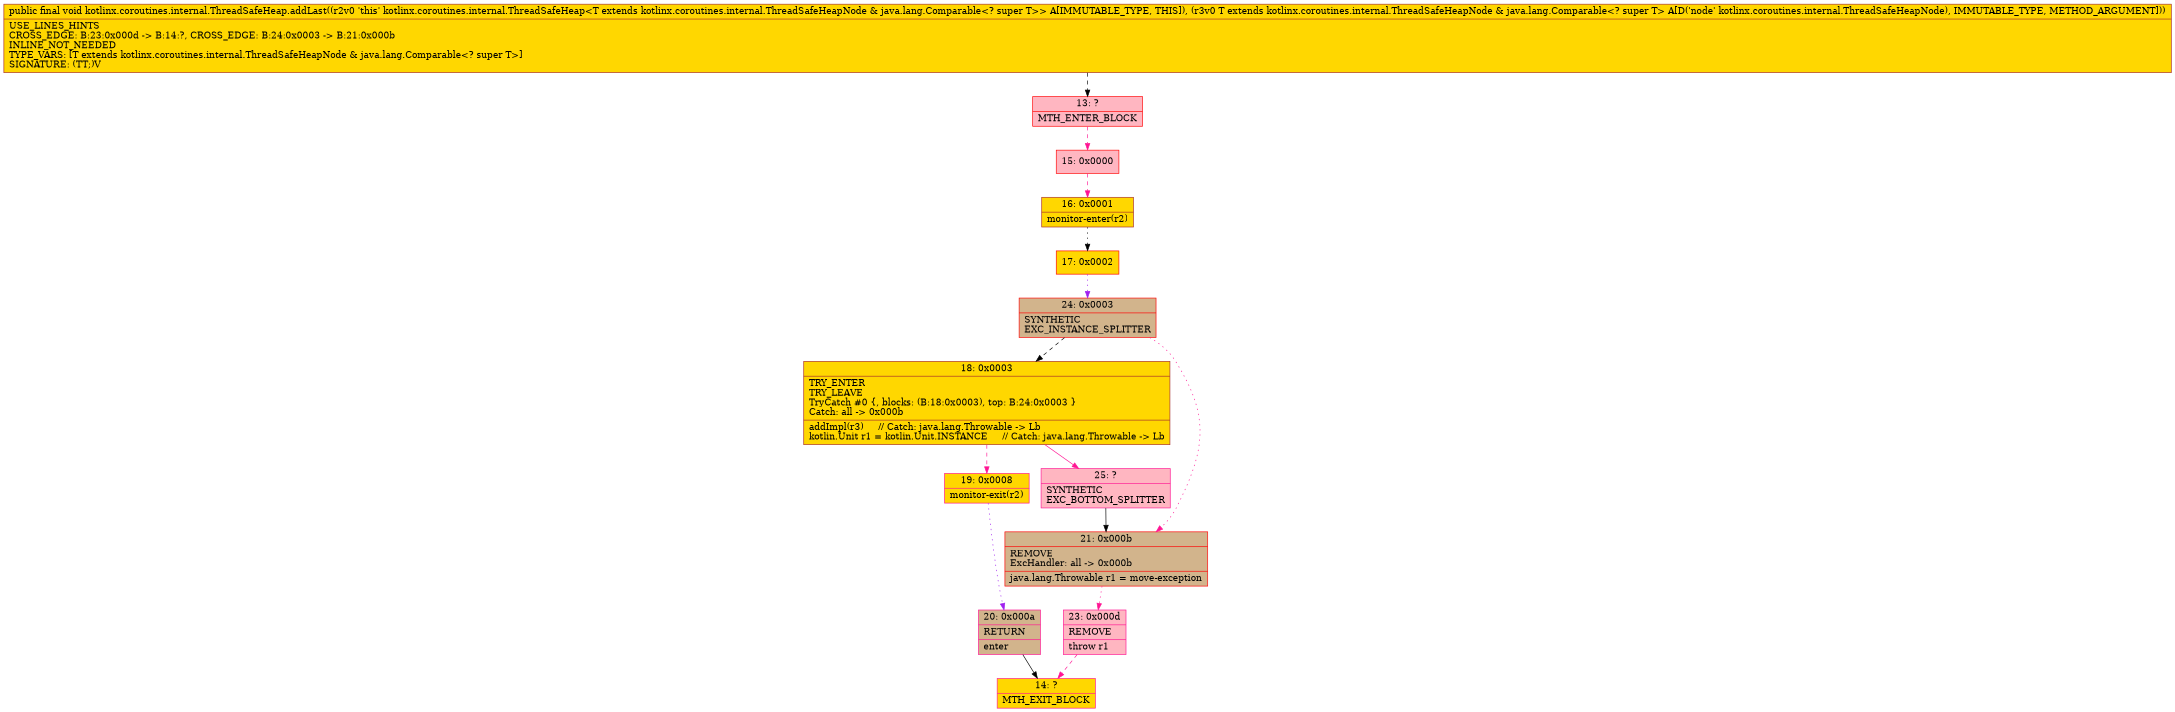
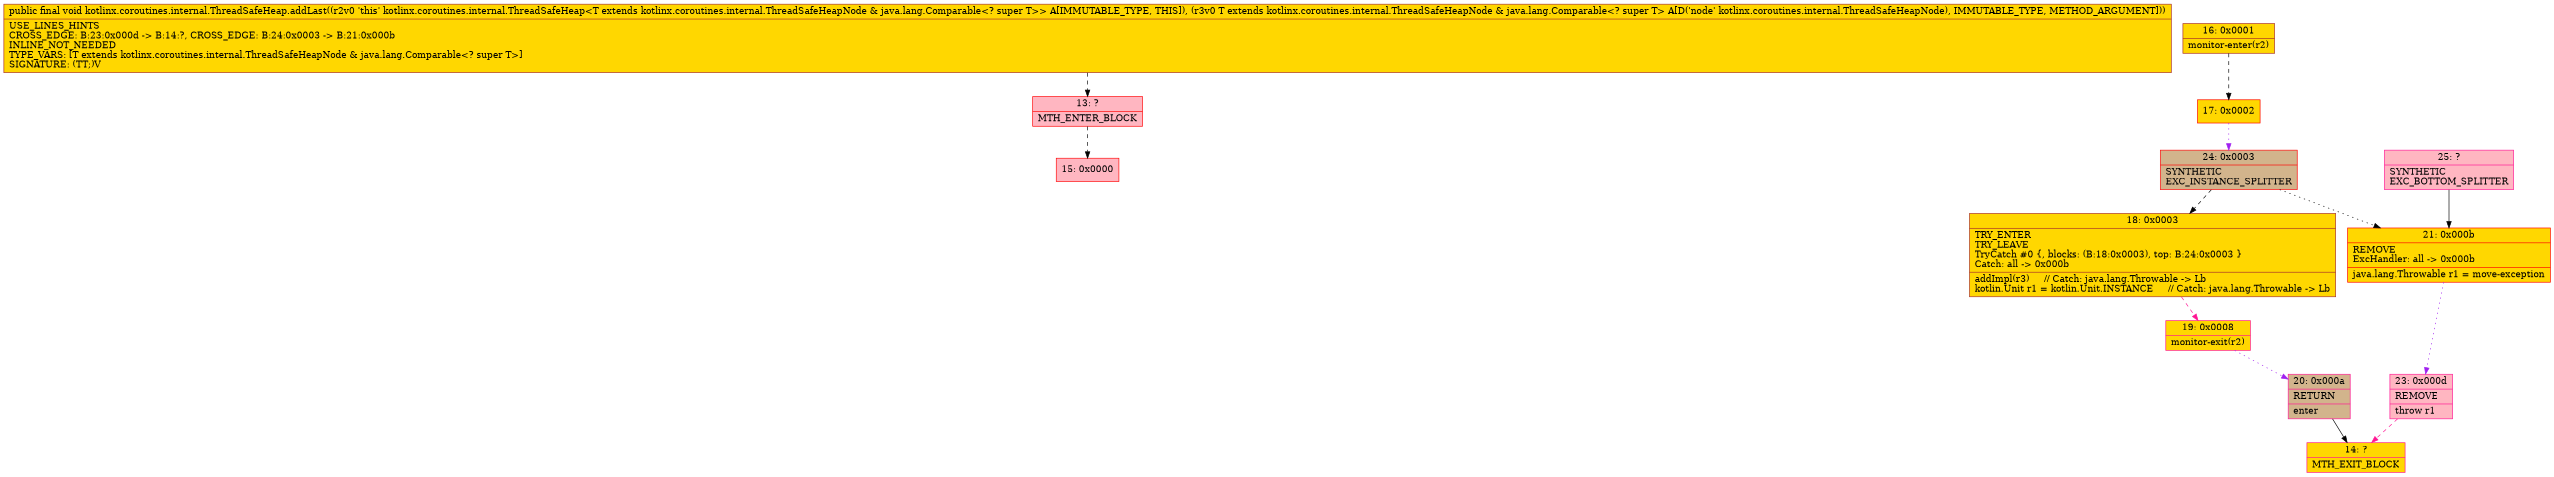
edge "13: ?" -> "15: 0x0000": color deeppink -> black
edge "15: 0x0000" -> "16: 0x0001": removed
edge "16: 0x0001" -> "17: 0x0002": style dotted -> dashed
edge "24: 0x0003" -> "21: 0x000b": color deeppink -> black
edge "18: 0x0003" -> "25: ?": removed
node "21: 0x000b": fillcolor tan -> gold
edge "21: 0x000b" -> "23: 0x000d": color deeppink -> purple
